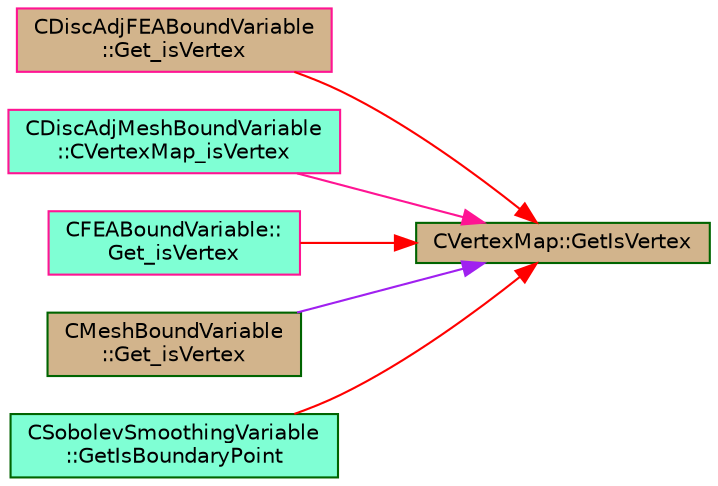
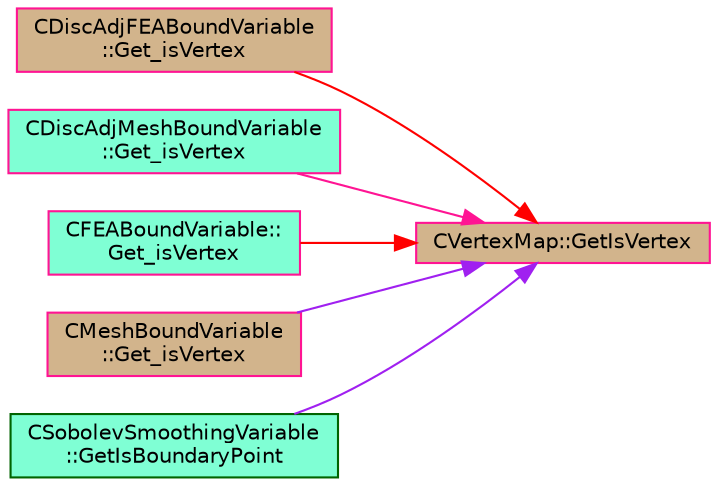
node "CDiscAdjMeshBoundVariable ::CVertexMap_isVertex": label "CDiscAdjMeshBoundVariable ::CVertexMap_isVertex" -> "CDiscAdjMeshBoundVariable ::Get_isVertex"
node "CVertexMap::GetIsVertex": color darkgreen -> deeppink
node "CMeshBoundVariable ::Get_isVertex": color darkgreen -> deeppink
edge "CSobolevSmoothingVariable ::GetIsBoundaryPoint" -> "CVertexMap::GetIsVertex": color red -> purple
